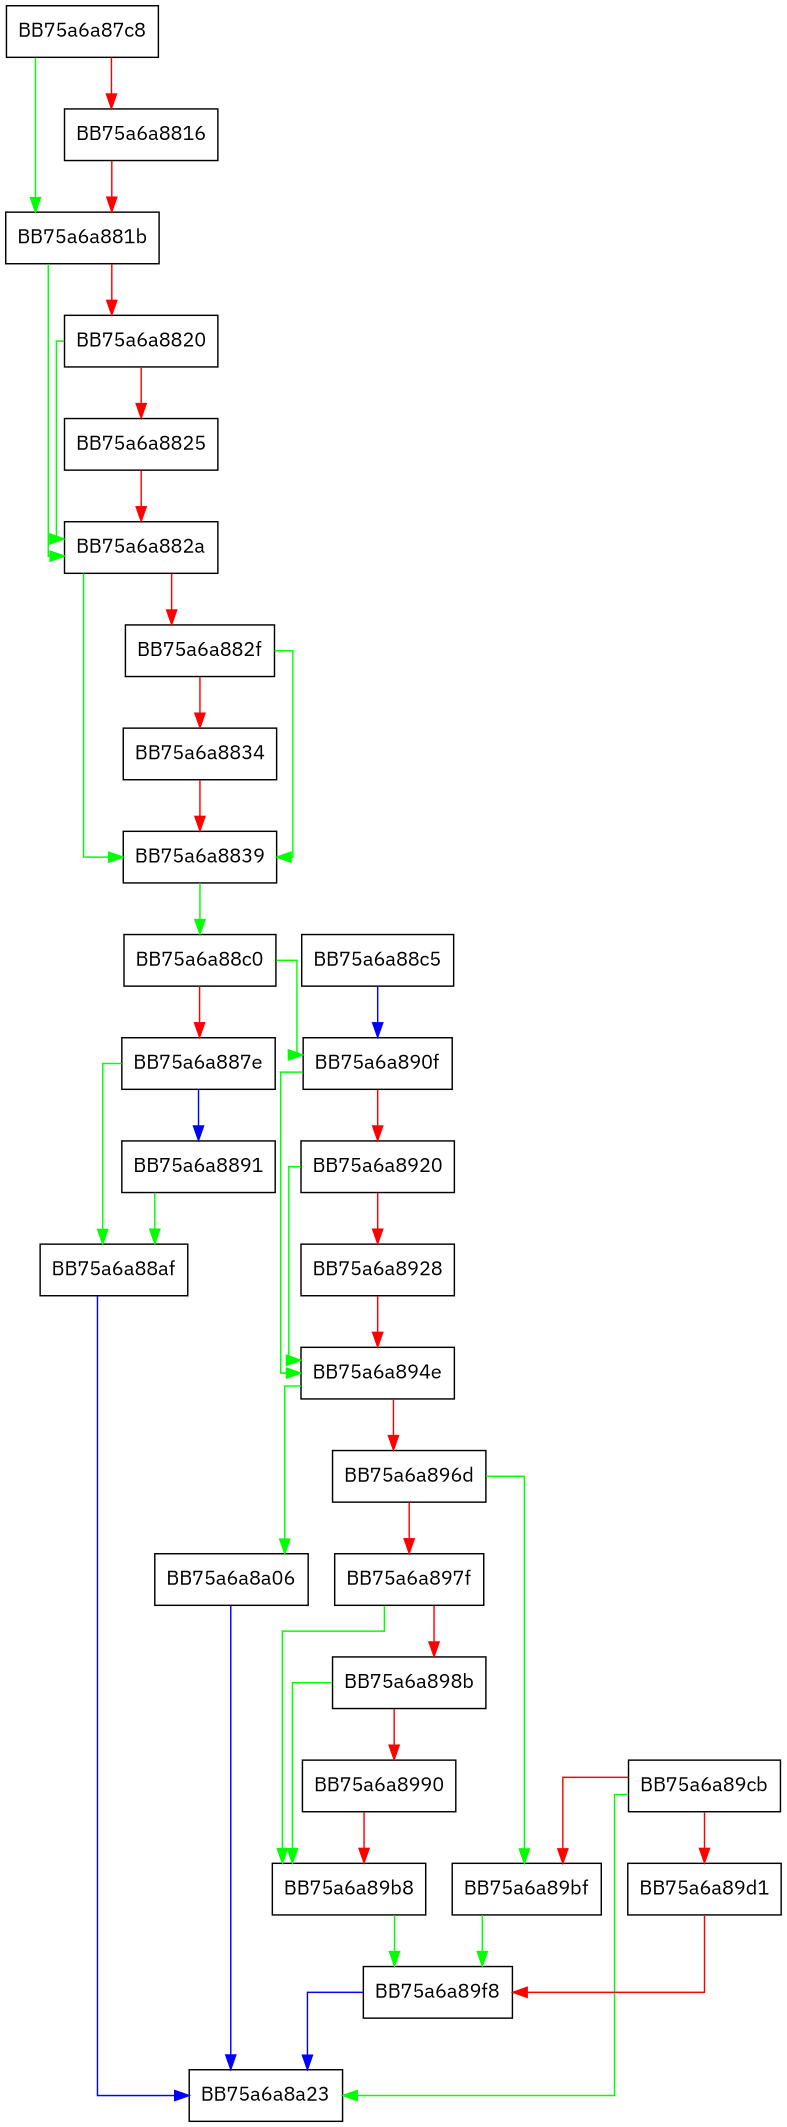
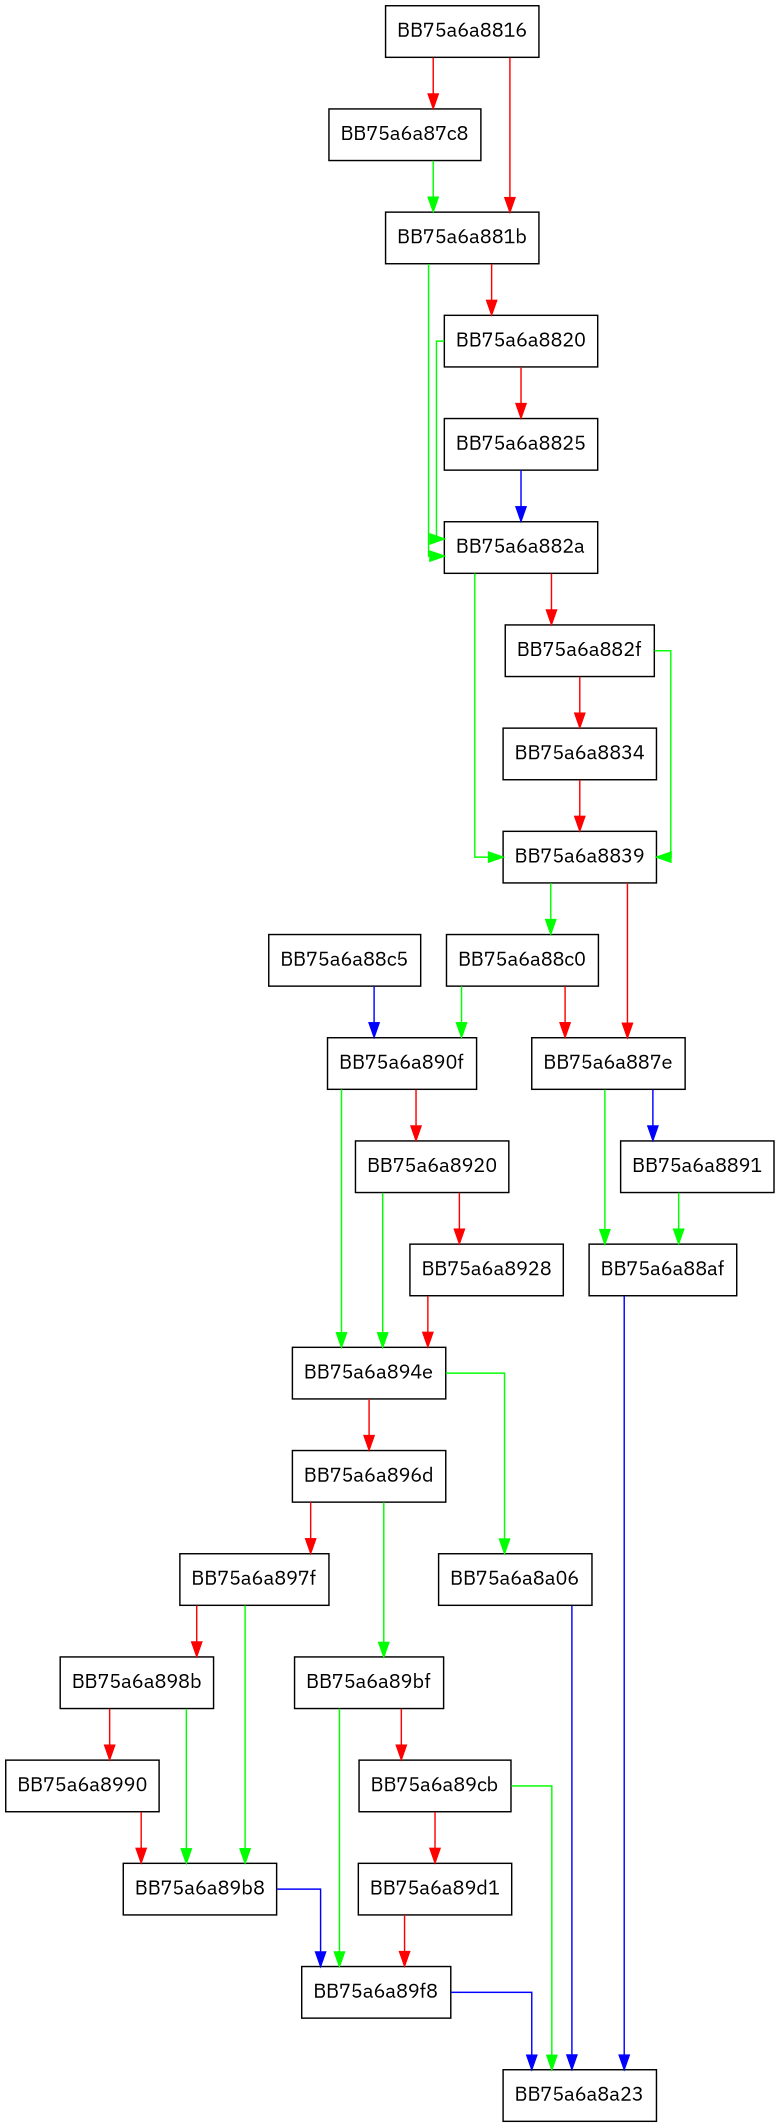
edge "BB75a6a87c8" -> "BB75a6a8816": reversed
edge "BB75a6a8825" -> "BB75a6a882a": color red -> blue
edge "BB75a6a8839" -> "BB75a6a887e": added
edge "BB75a6a89cb" -> "BB75a6a89bf": reversed
edge "BB75a6a89b8" -> "BB75a6a89f8": color green -> blue
